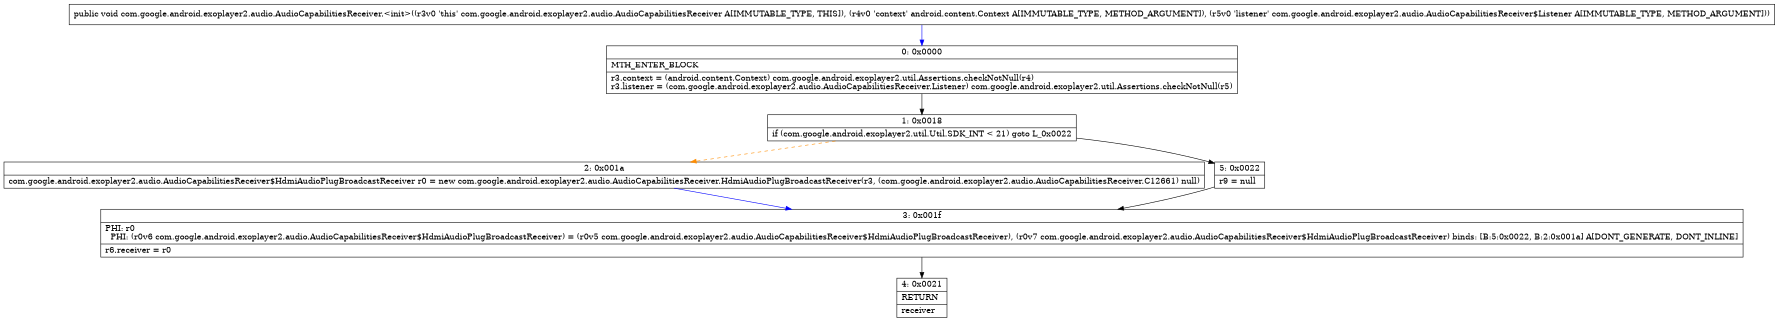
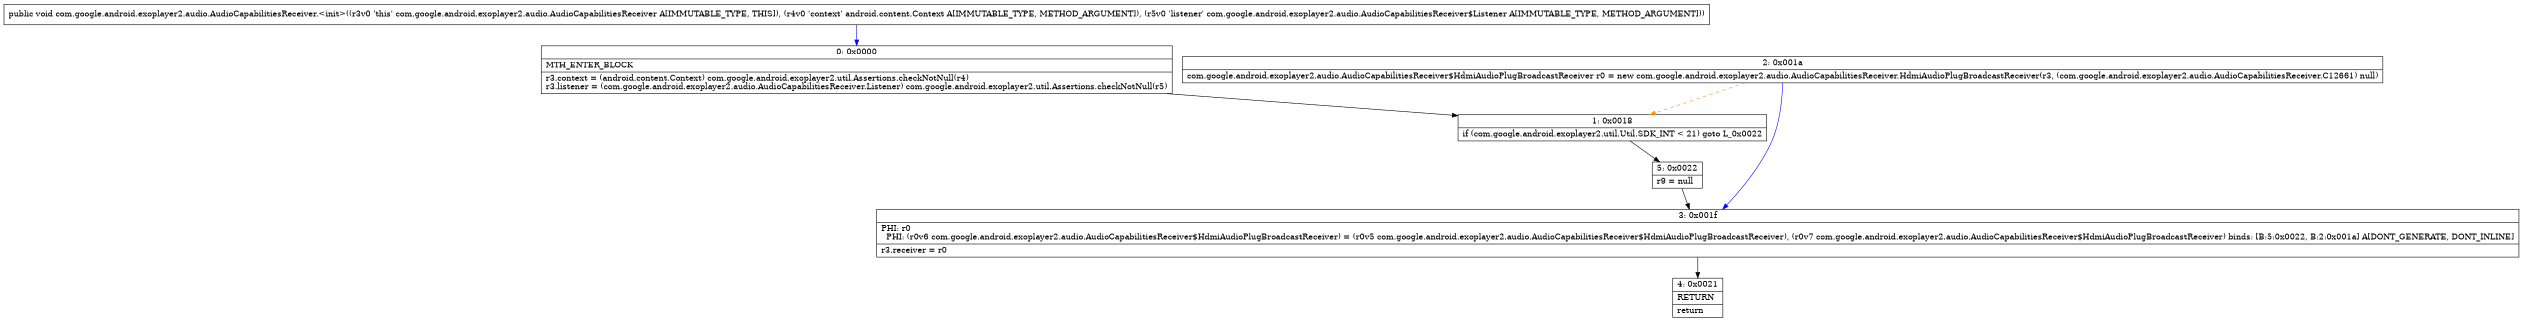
edge "1: 0x0018" -> "2: 0x001a": reversed
node "3: 0x001f": text "r6.receiver = r0" -> "r3.receiver = r0"
node "4: 0x0021": text "receiver" -> "return"
